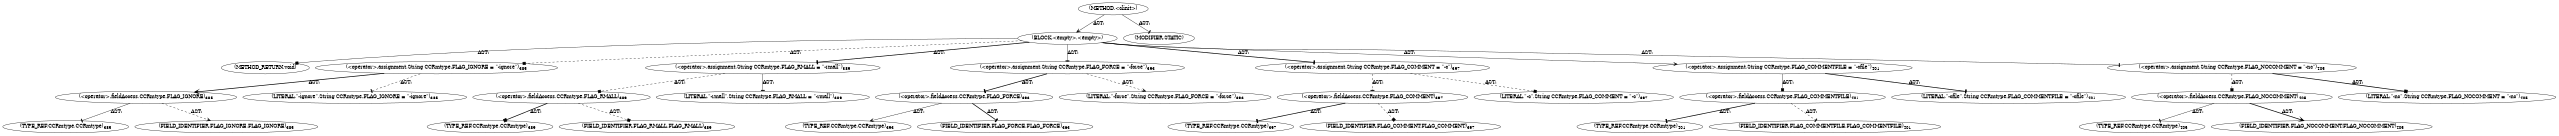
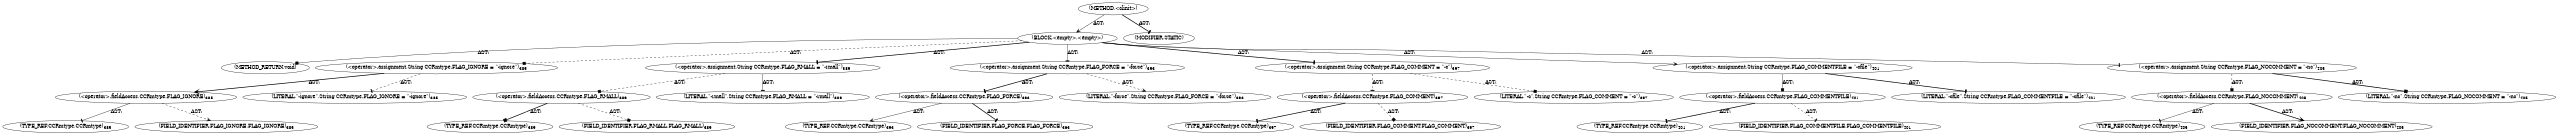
edge "(METHOD,<clinit>)" -> "(MODIFIER,STATIC)": style solid -> bold
